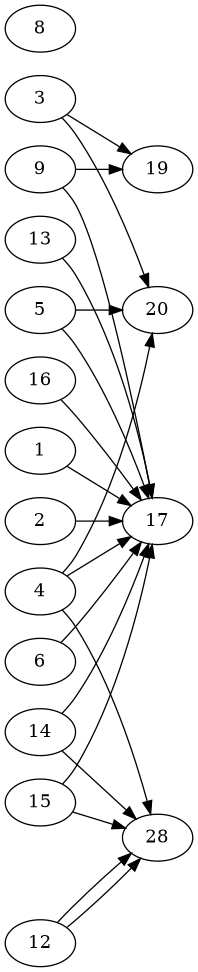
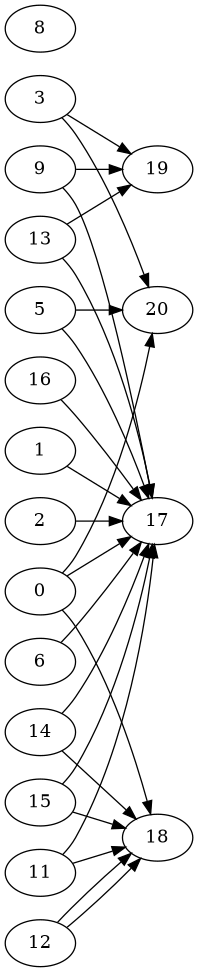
edge "13" -> "19": added
node "4": label "4" -> "0"
node "28": label "28" -> "18"
node "11": added
